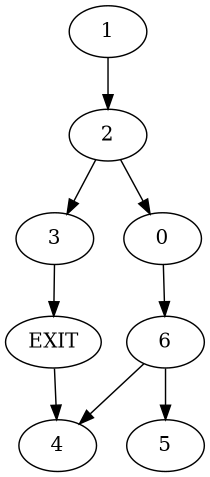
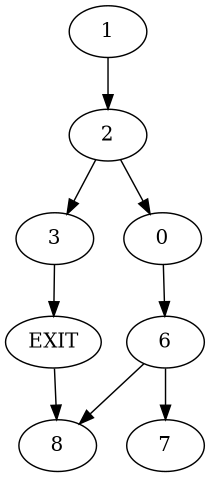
node "4": label "4" -> "8"
node "5": label "5" -> "7"
